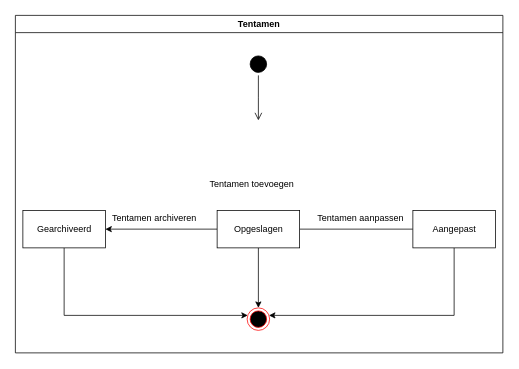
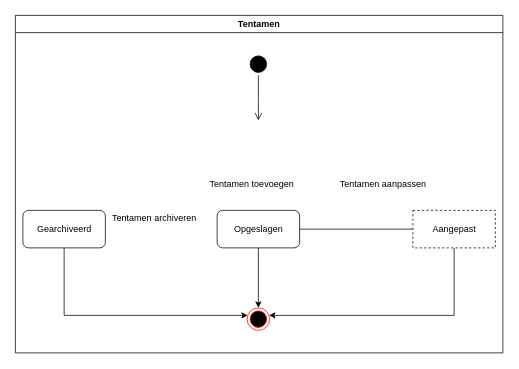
node "Tentamen aanpassen": moved (360, 218) -> (383, 184)
node "Gearchiveerd": shape rectangle -> rounded rectangle
edge "Opgeslagen" -> "Gearchiveerd": removed
node "Opgeslagen": shape rectangle -> rounded rectangle
node "Aangepast": style solid -> dashed
